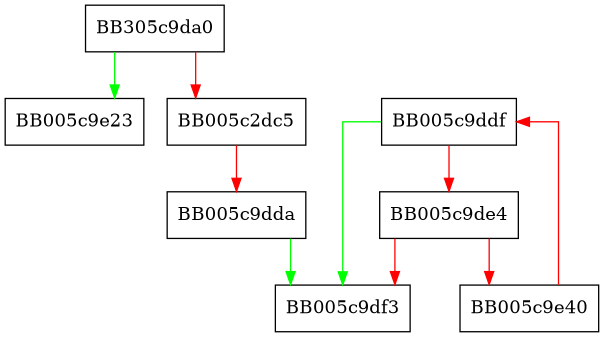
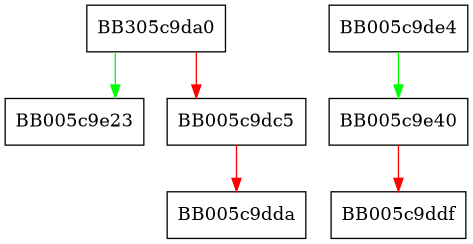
node "BB005c2dc5": label "BB005c2dc5" -> "BB005c9dc5"
edge "BB005c9ddf" -> "BB005c9de4": removed
edge "BB005c9de4" -> "BB005c9e40": color red -> green
node "BB005c9df3": removed
